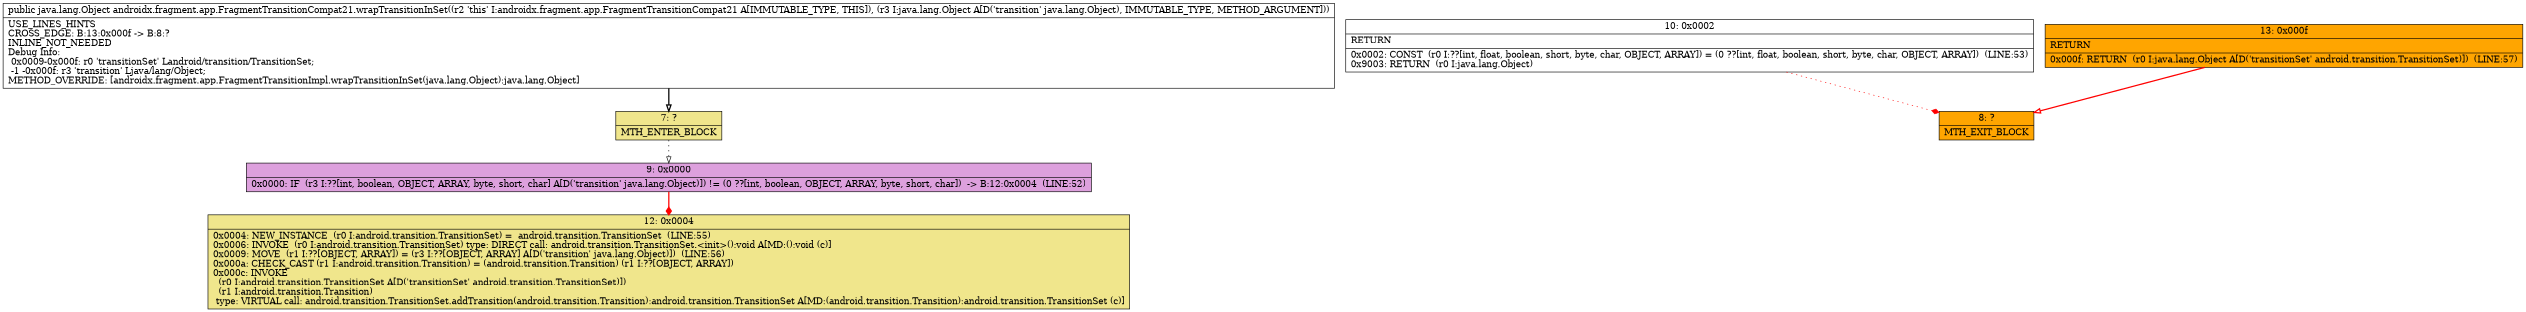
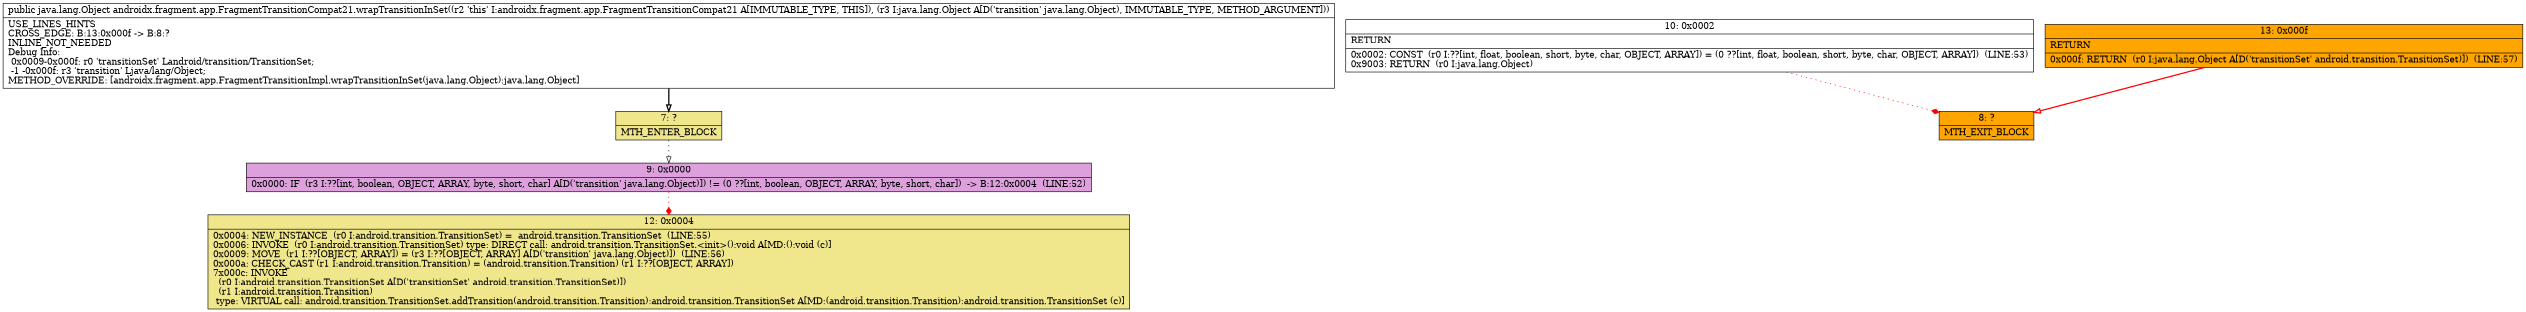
edge "9: 0x0000" -> "12: 0x0004": style bold -> dotted
node "12: 0x0004": text "0x000c: INVOKE" -> "7x000c: INVOKE"
